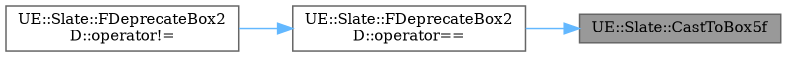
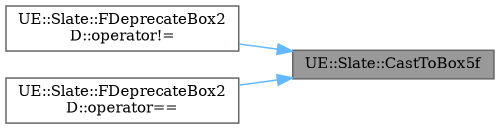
edge "UE::Slate::FDeprecateBox2 D::operator!=" -> "UE::Slate::FDeprecateBox2 D::operator==": now "UE::Slate::FDeprecateBox2 D::operator!=" -> "UE::Slate::CastToBox5f"
